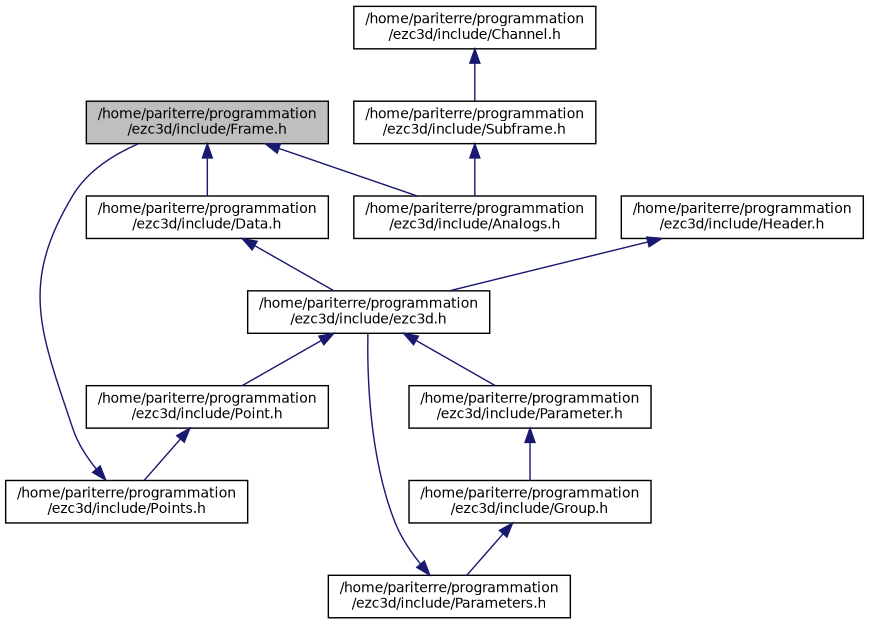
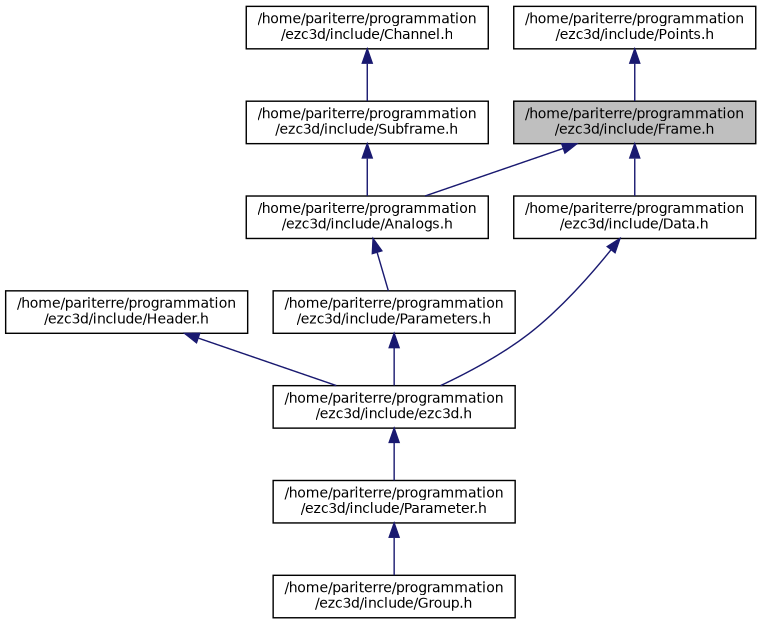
node "/home/pariterre/programmation /ezc3d/include/Point.h": removed
edge "/home/pariterre/programmation /ezc3d/include/Parameters.h" -> "/home/pariterre/programmation /ezc3d/include/Group.h": now "/home/pariterre/programmation /ezc3d/include/Parameters.h" -> "/home/pariterre/programmation /ezc3d/include/Analogs.h"
